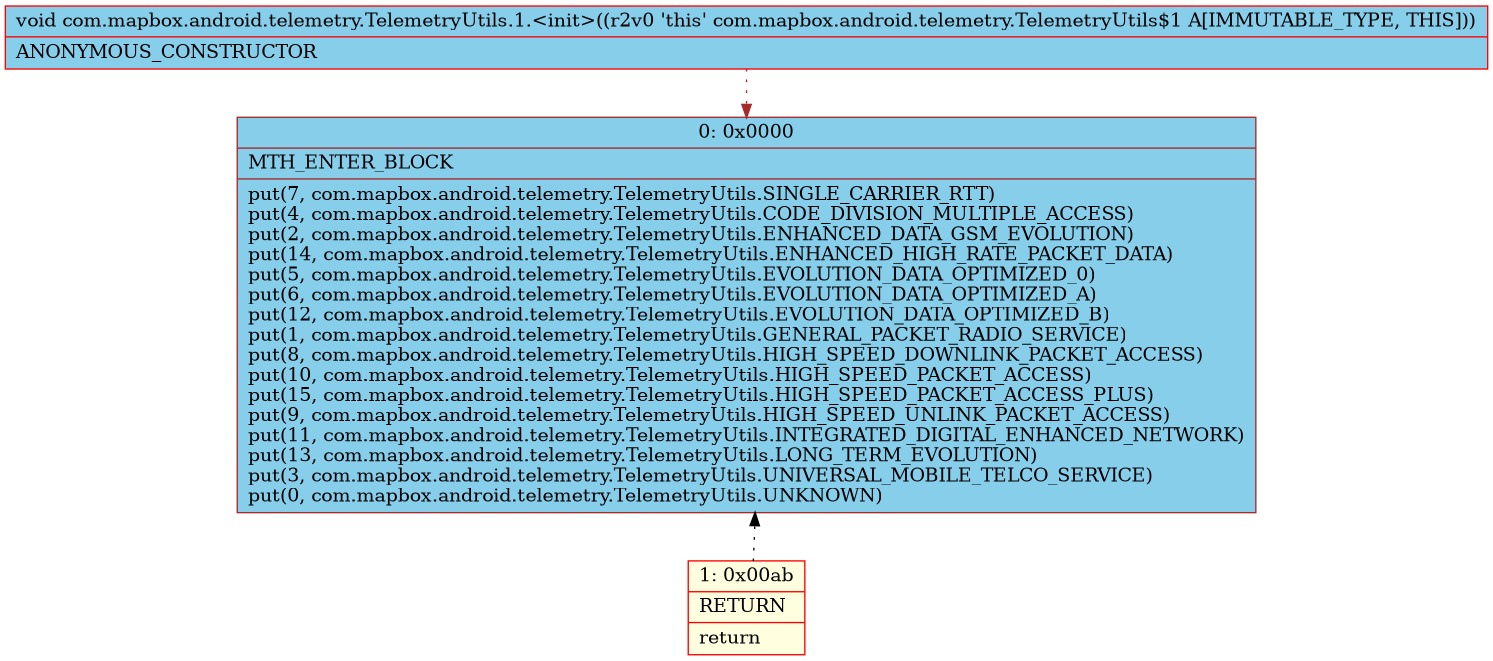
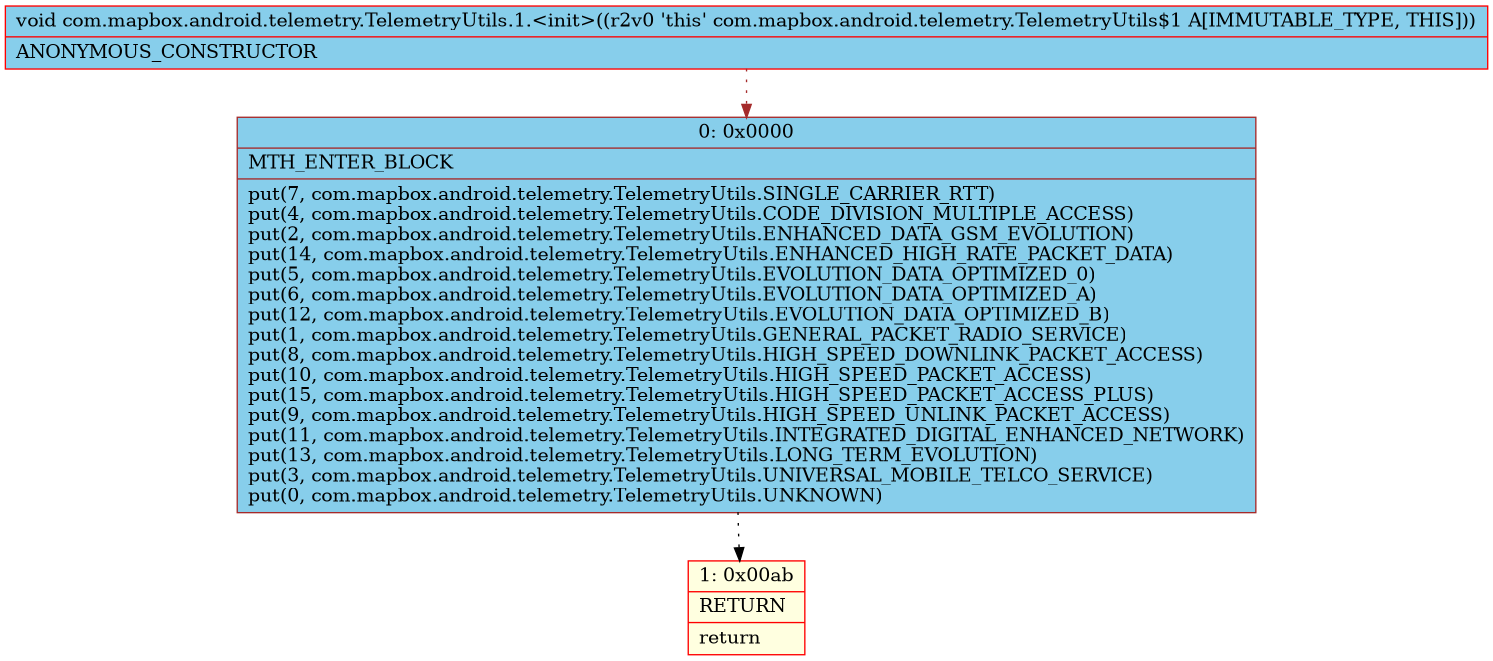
edge "1: 0x00ab" -> "0: 0x0000": reversed
